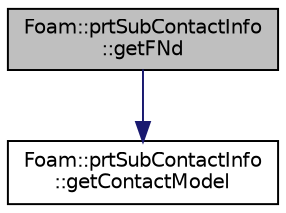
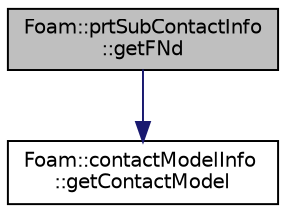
node "Foam::prtSubContactInfo ::getContactModel": label "Foam::prtSubContactInfo ::getContactModel" -> "Foam::contactModelInfo ::getContactModel"
